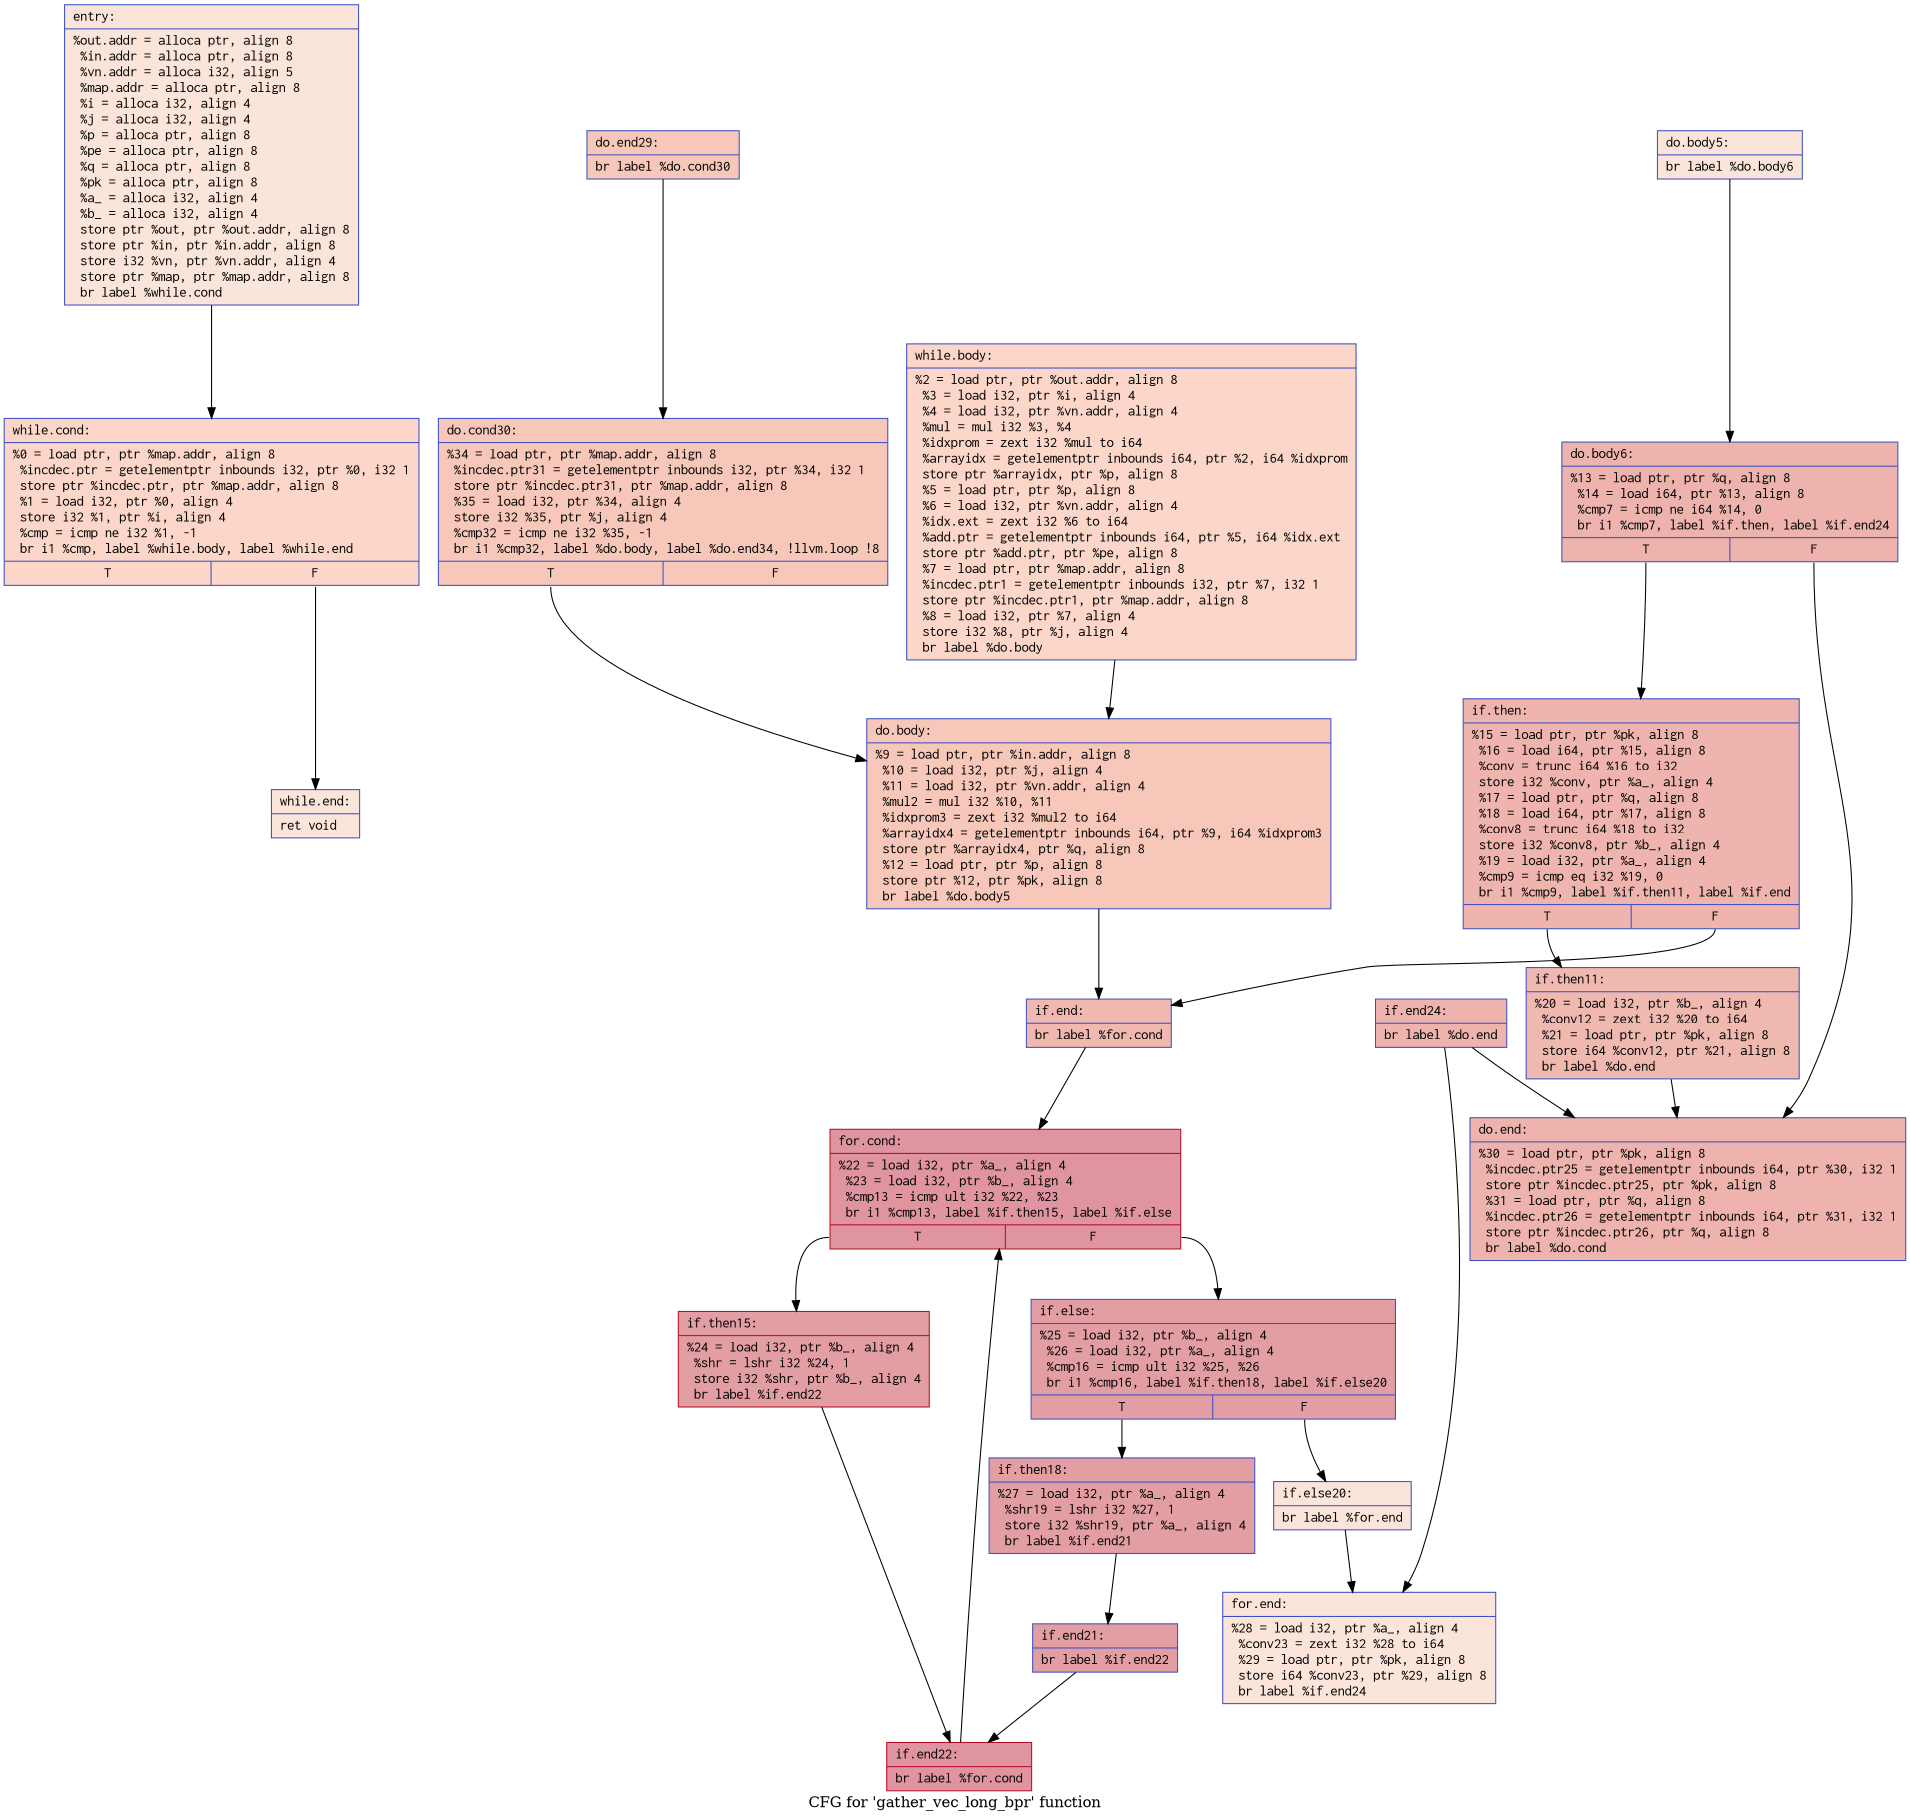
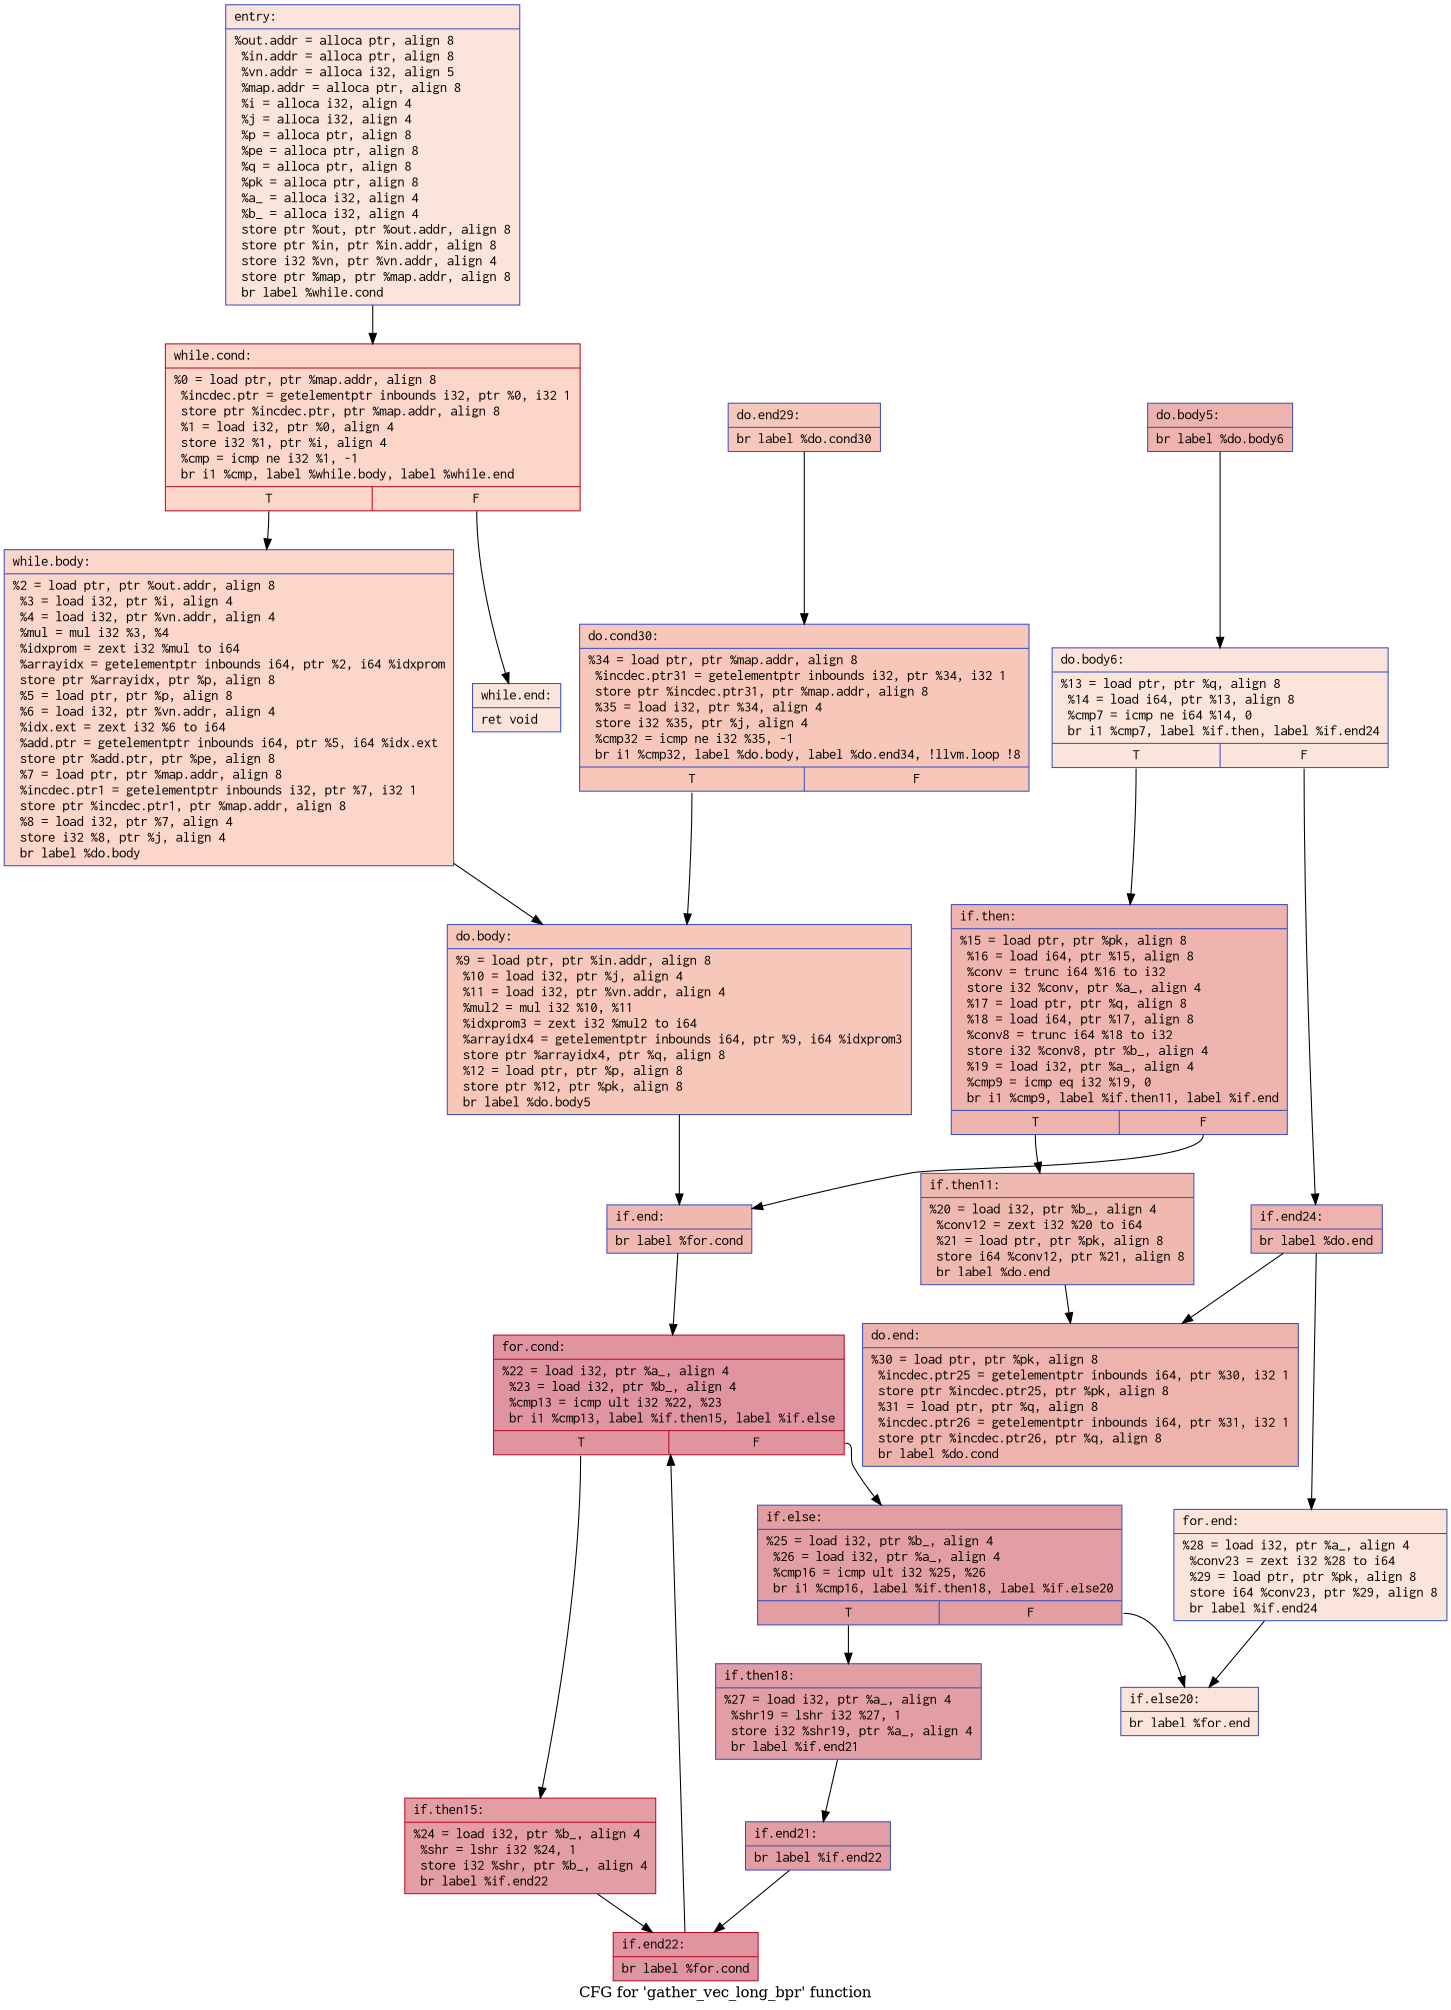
node "do.body5:": fillcolor #f5c1a970 -> #d6524470
node "while.cond:": color #3d50c3ff -> #b70d28ff
node "do.body6:": fillcolor #d6524470 -> #f5c1a970
edge "while.cond:" -> "while.body:": added
edge "do.body6:" -> "do.end:": now "do.body6:" -> "if.end24:"
edge "if.else20:" -> "for.end:": reversed
